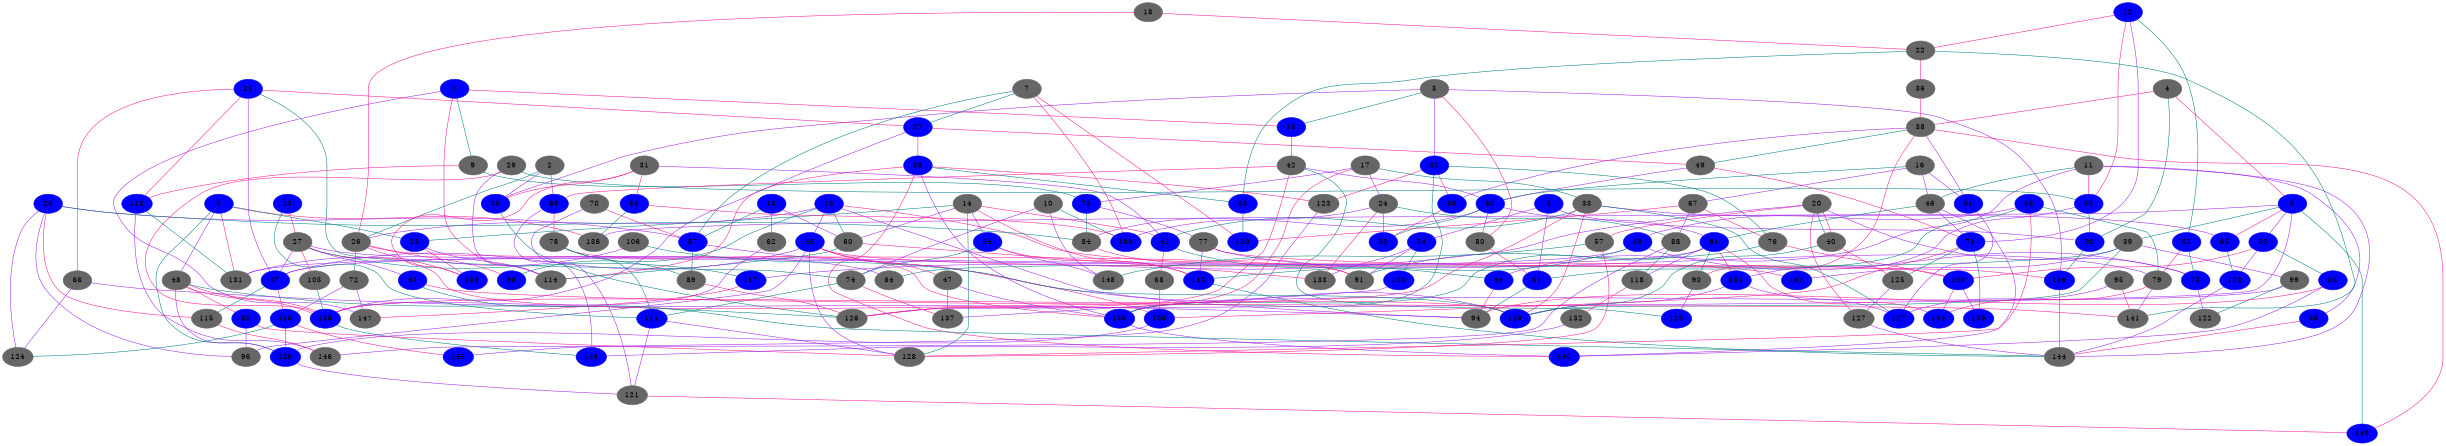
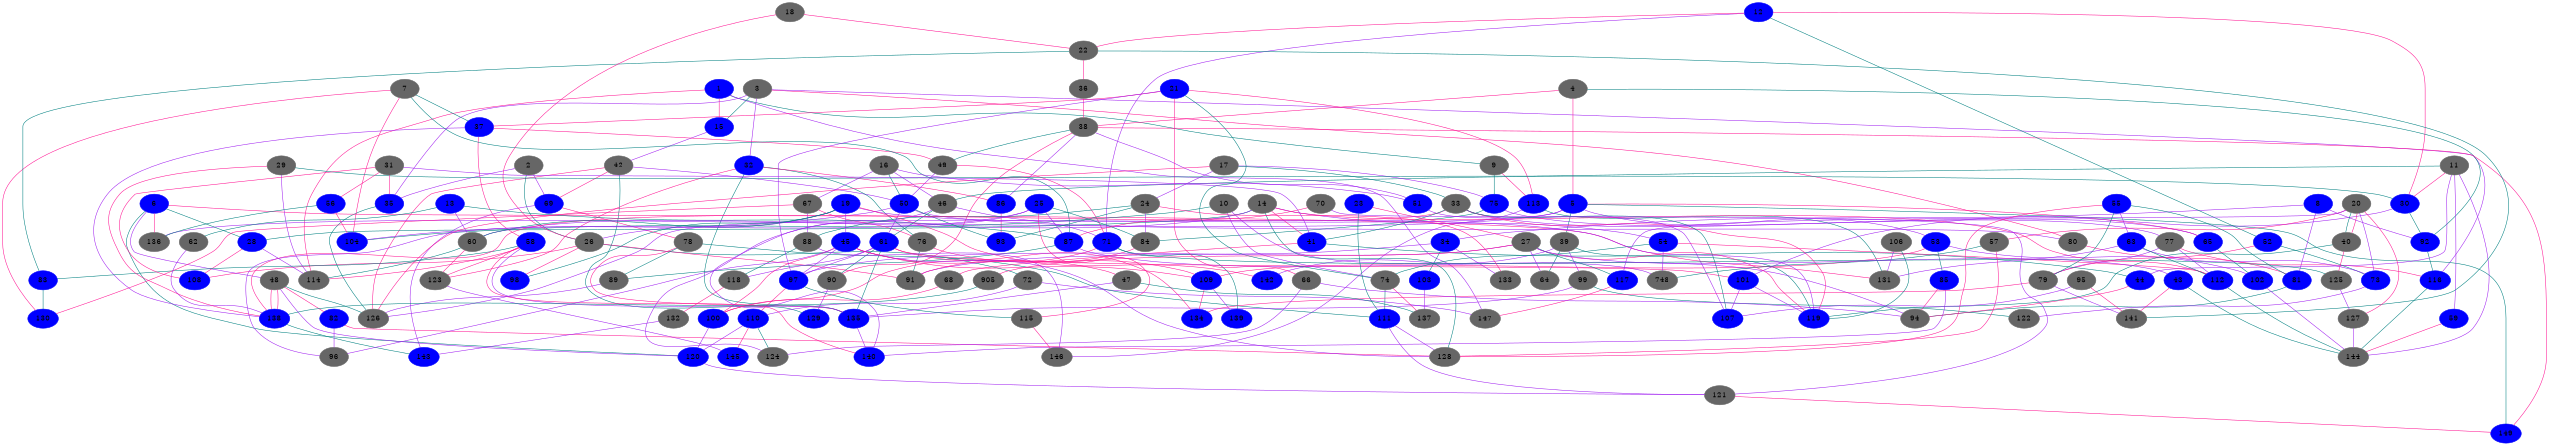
edge "60" -- "133": now "60" -- "123"
node "105": label "105" -> "905"
node "148": label "148" -> "748"
edge "89" -- "126": color deeppink -> purple
